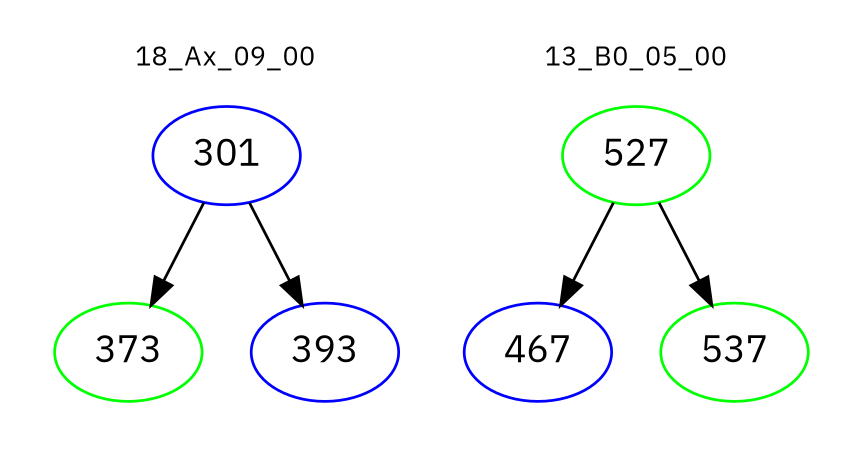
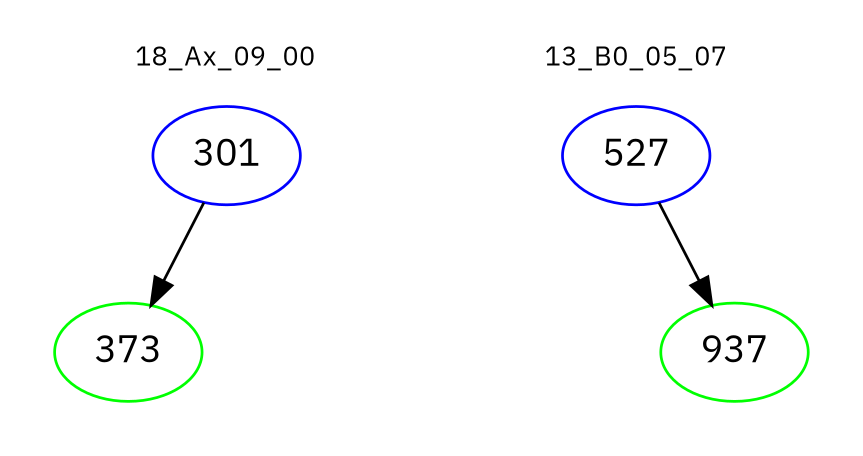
cluster "13_B0_05_00": label "13_B0_05_00" -> "13_B0_05_07"
node "527": color green -> blue
node "393": removed
node "467": removed
node "537": label "537" -> "937"
